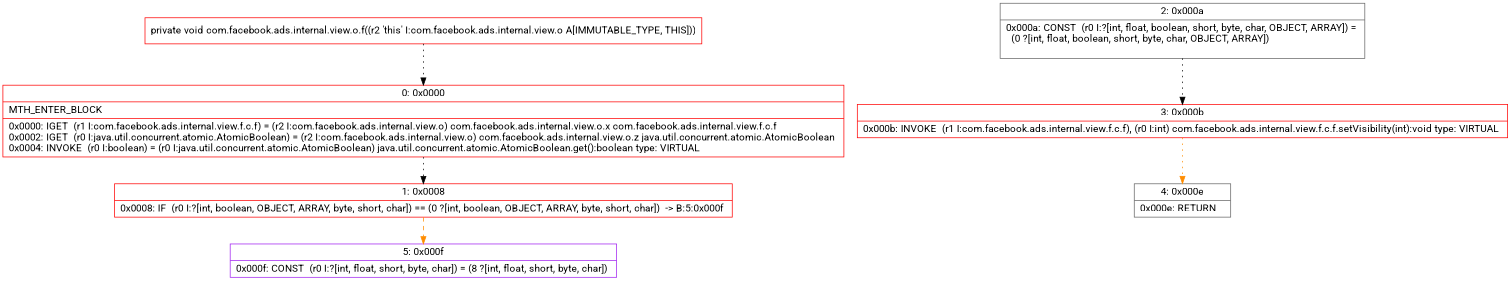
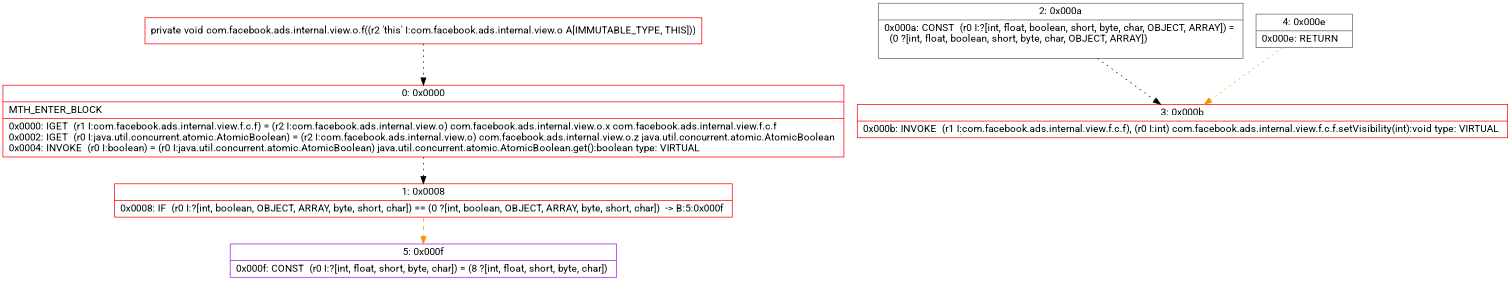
edge "3: 0x000b" -> "4: 0x000e": reversed
